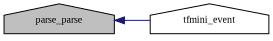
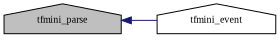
node "parse_parse": label "parse_parse" -> "tfmini_parse"
